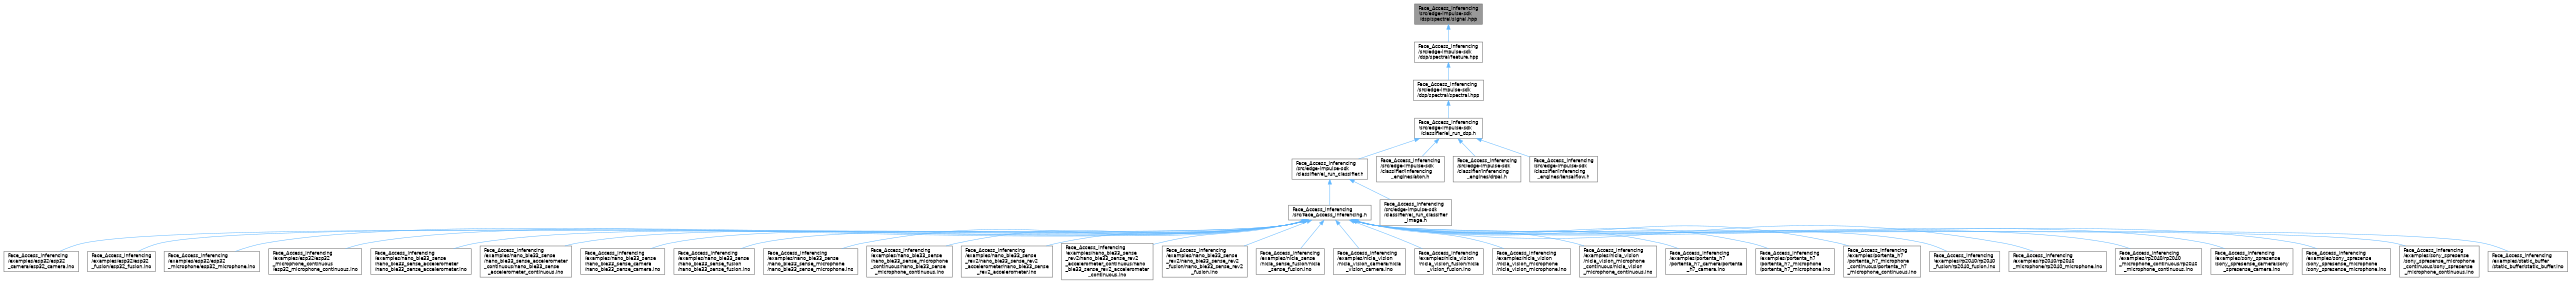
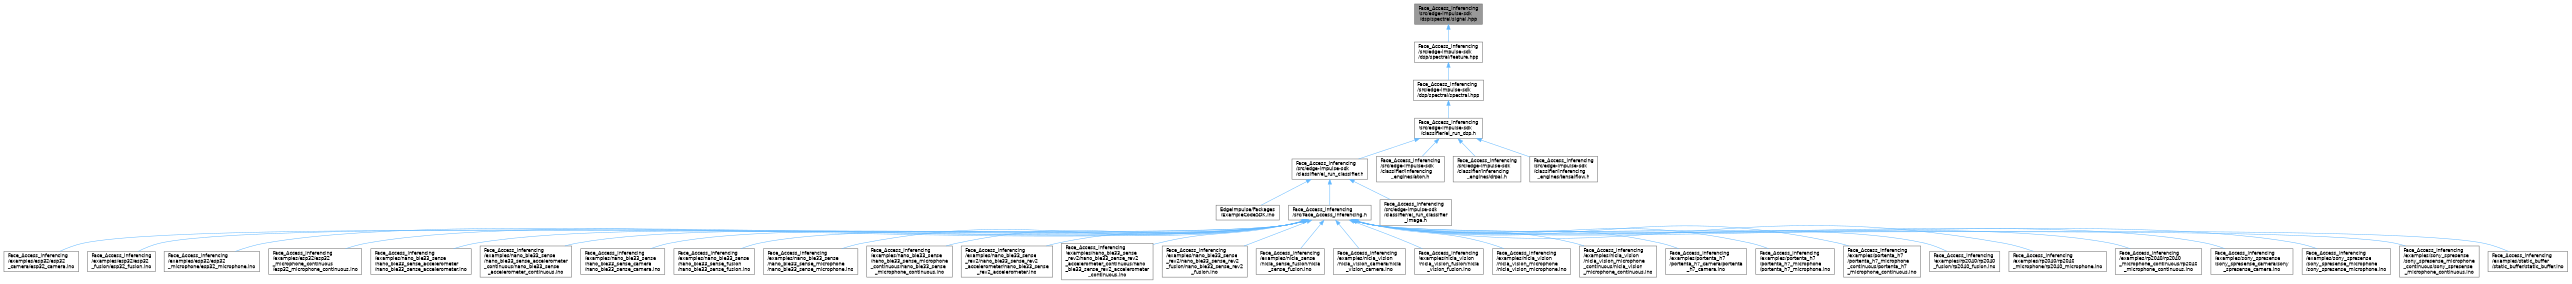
node "EdgeImpulse/Packages /ExampleCodeSDK.ino": added
